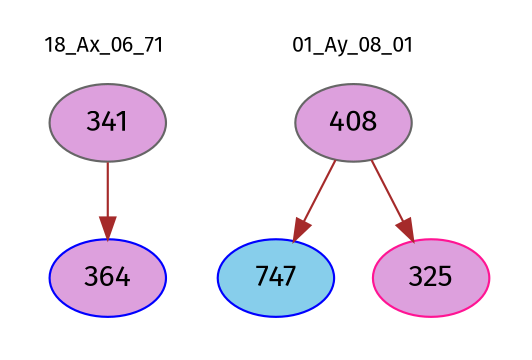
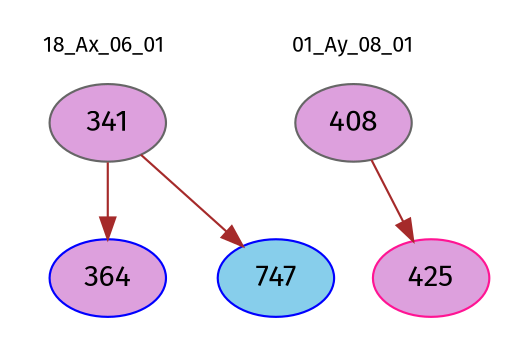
cluster "18_Ax_06_71": label "18_Ax_06_71" -> "18_Ax_06_01"
edge "408" -> "747": now "341" -> "747"
node "325": label "325" -> "425"
